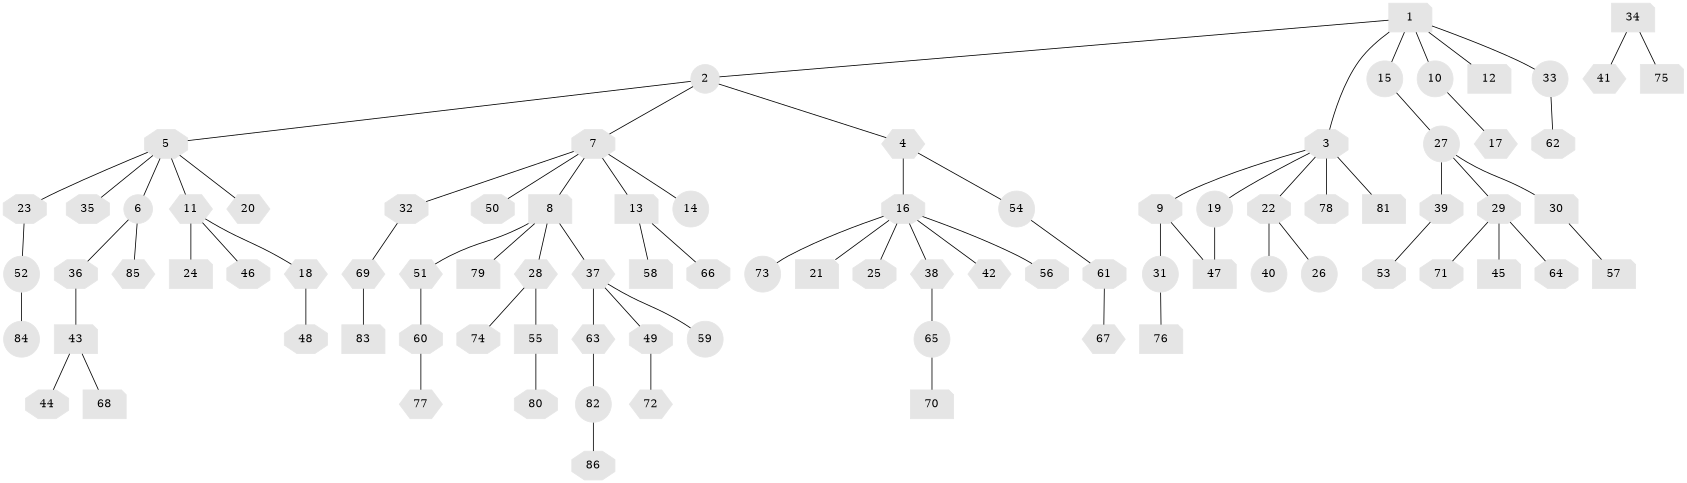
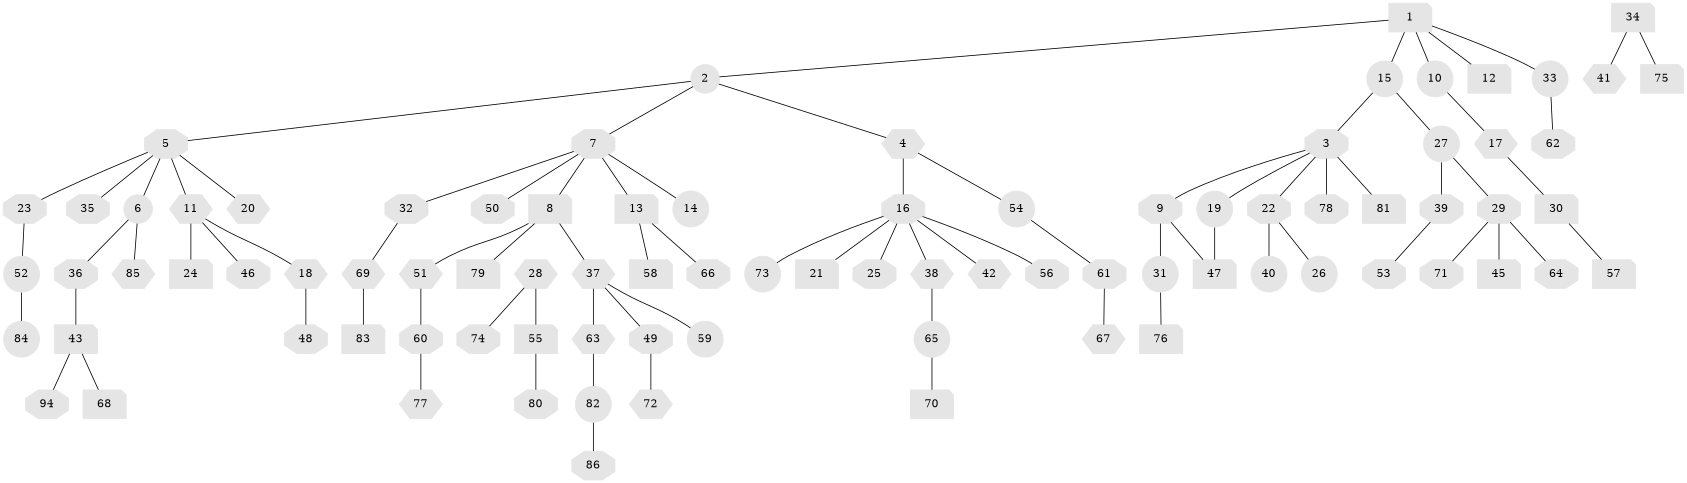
edge "1" -- "3": now "15" -- "3"
edge "27" -- "30": now "17" -- "30"
edge "8" -- "28": removed
node "44": label "44" -> "94"
